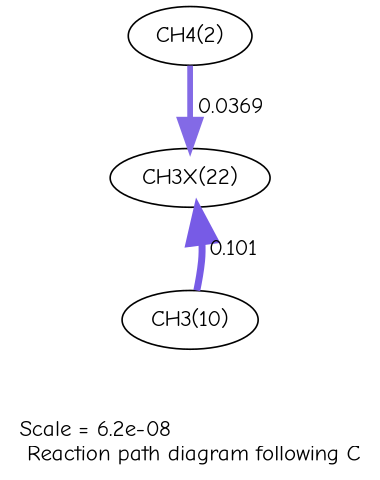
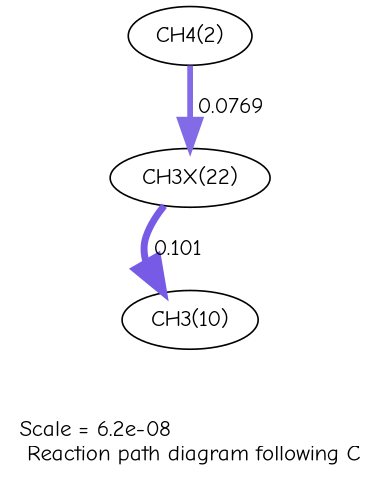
edge "CH4(2)" -> "CH3X(22)": label " 0.0369" -> " 0.0769"
edge "CH3(10)" -> "CH3X(22)": reversed
